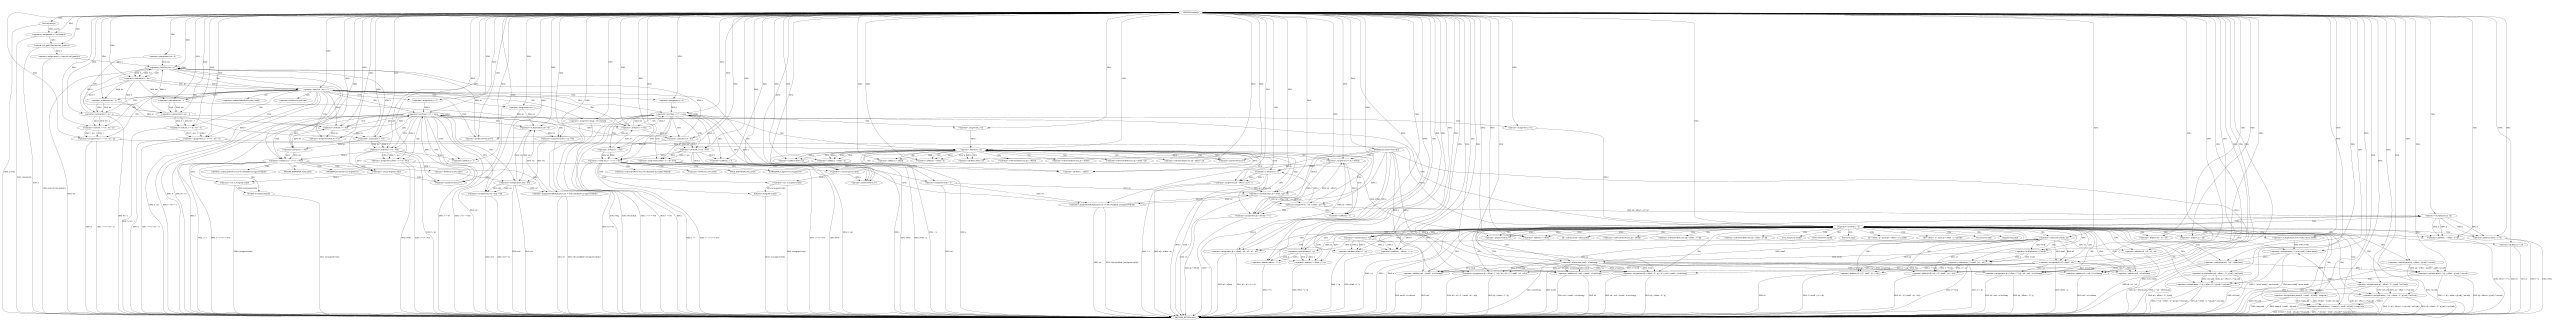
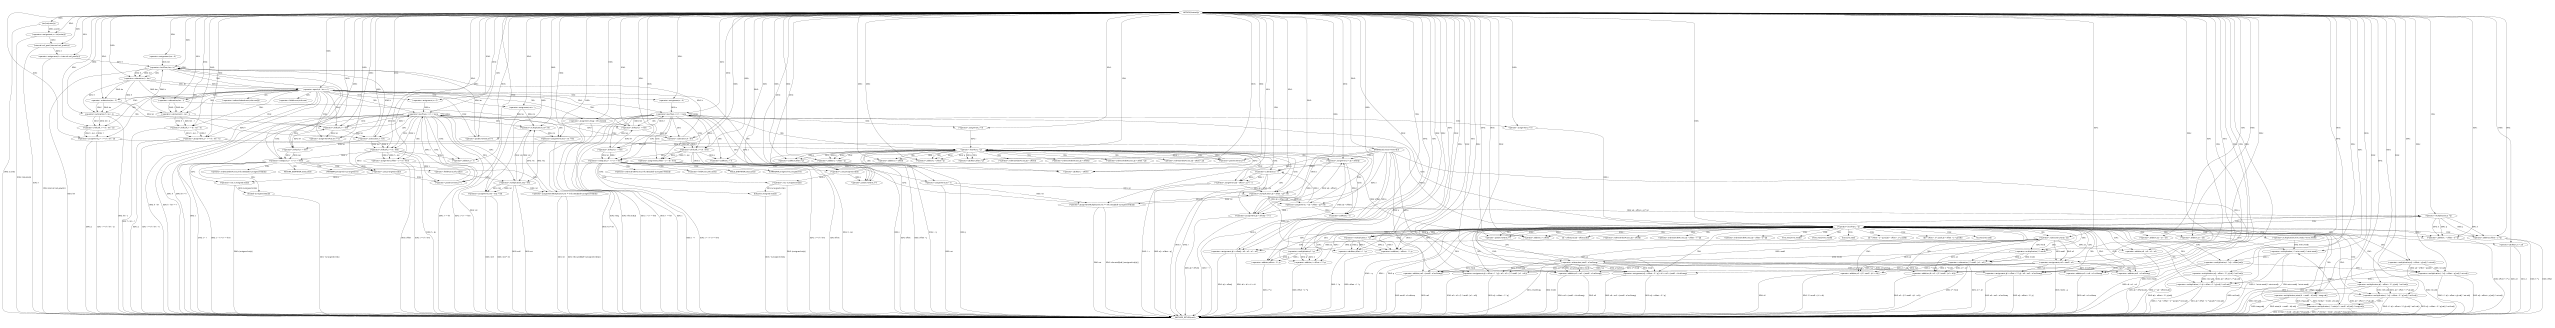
edge "(METHOD,butterfly)" -> "(<operator>.assignment,h = internal::ceil_pow2(n))": added, label "DDG:"
edge "(<operator>.subtraction,h - len - 2)" -> "(<operator>.lessThan,len < h)": removed, label "DDG: h"
edge "(<operator>.assignment,len = 0)" -> "(<operator>.subtraction,h - len - 1)": now "(<operator>.equals,h - len == 1)" -> "(<operator>.subtraction,h - len - 1)"
edge "(<operator>.multiplication,a[i + offset + p] * rot)" -> "(METHOD_RETURN,void)": now "(<operator>.multiplication,a[i + offset + p] * rot)" -> "(<operator>.addition,i + offset + 1 * p)"
node "(imag.val,imag.val())": removed
